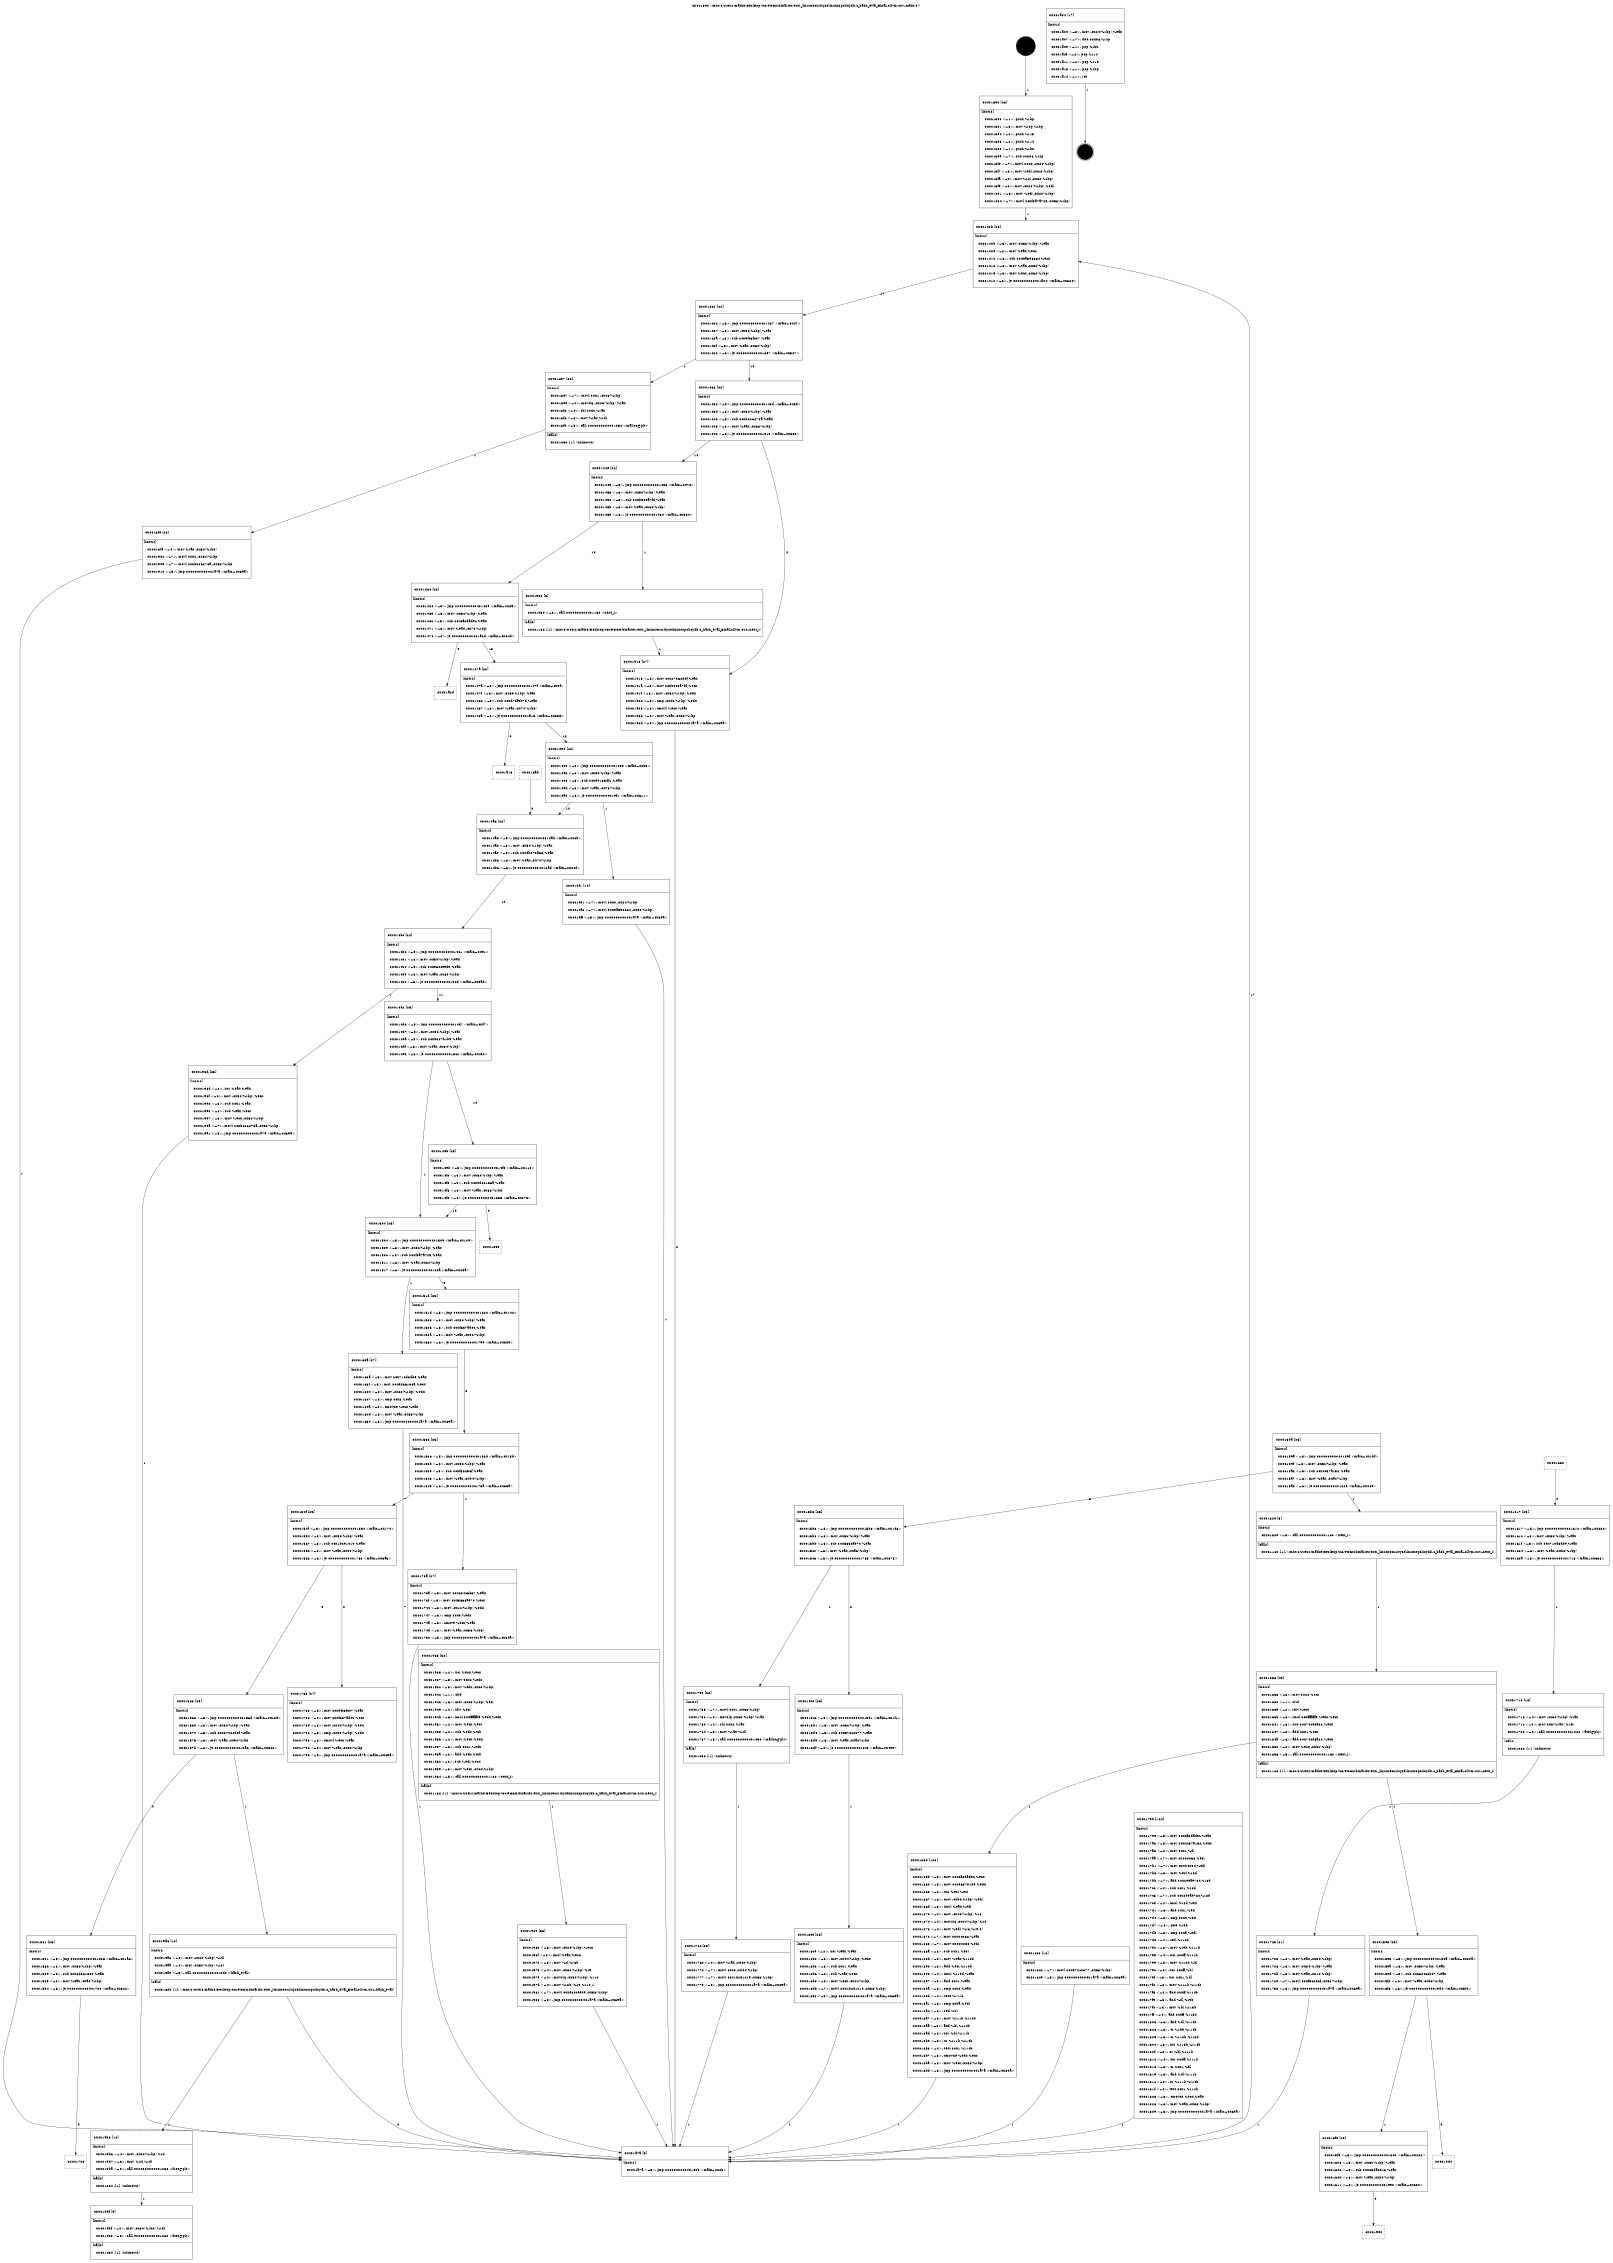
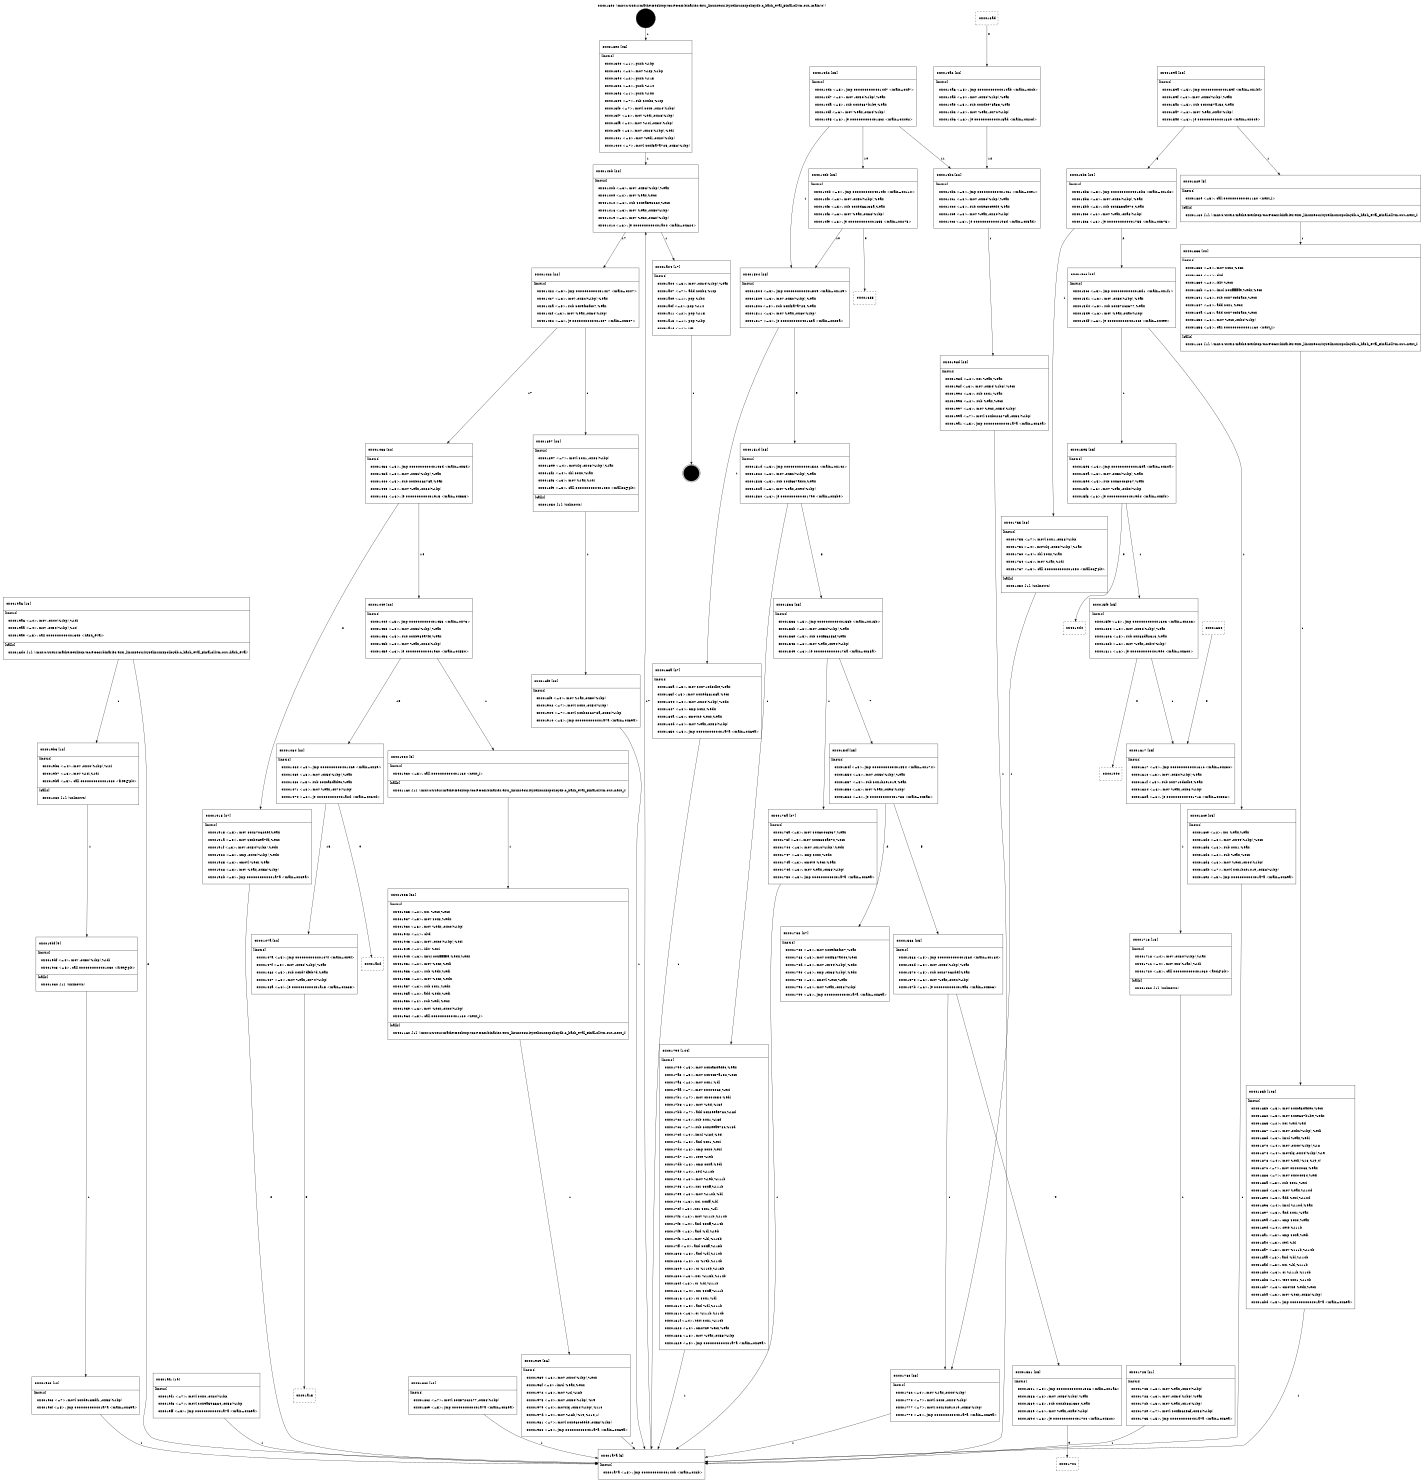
edge "0x40140b [23]" -> "0x401a04 [17]": added, label "1"
edge "0x401422 [22]" -> "0x401438 [22]": label " 16" -> " 17"
edge "0x401930 [5]" -> "0x401915 [27]": now "0x401930 [5]" -> "0x401935 [52]"
edge "0x4015fe [25]" -> "0x401617 [25]": added, label "1"
node "0x401490 [22]": removed
edge "0x40151d [25]" -> "0x40179e [144]": added, label "1"
edge "0x4014bc [22]" -> "0x4014d2 [25]": reversed
edge "0x4018fe [23]" -> "0x401a7a [5]": label " 7" -> " 1"
node "0x4019c8 [12]": added
edge "0x40163a [27]" -> "0x401a7a [5]": label " 7" -> " 1"
edge "0x401568 [25]" -> "0x4019a6 [13]": now "0x401568 [25]" -> "0x40176c [23]"
edge "0x401833 [40]" -> "0x4015e5 [25]": now "0x4015cc [25]" -> "0x4015e5 [25]"
